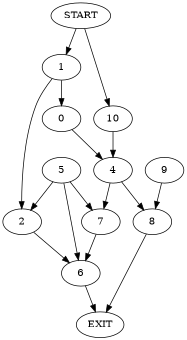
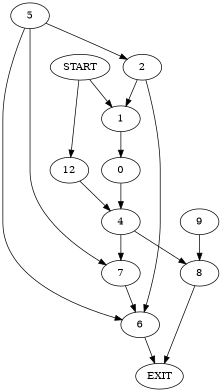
node "10": label "10" -> "12"
edge "1" -> "2": reversed
